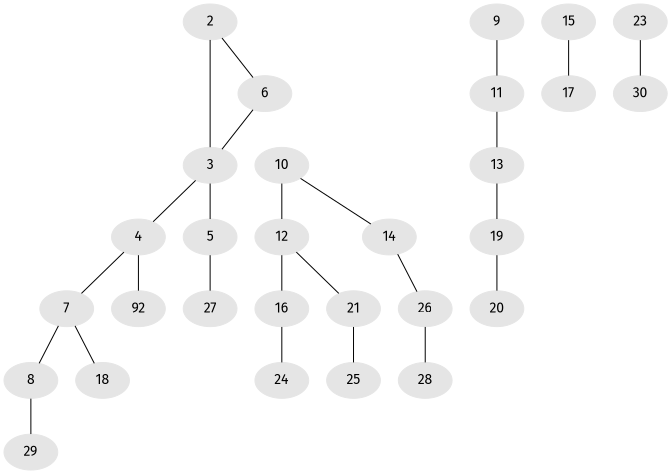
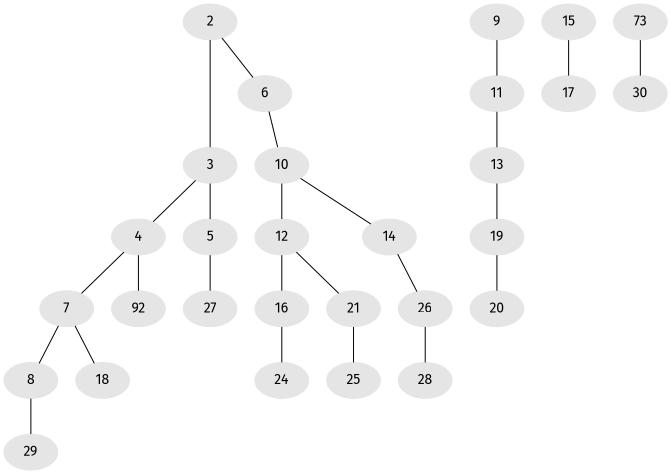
node "23": label "23" -> "73"
edge "6" -- "3": now "6" -- "10"
